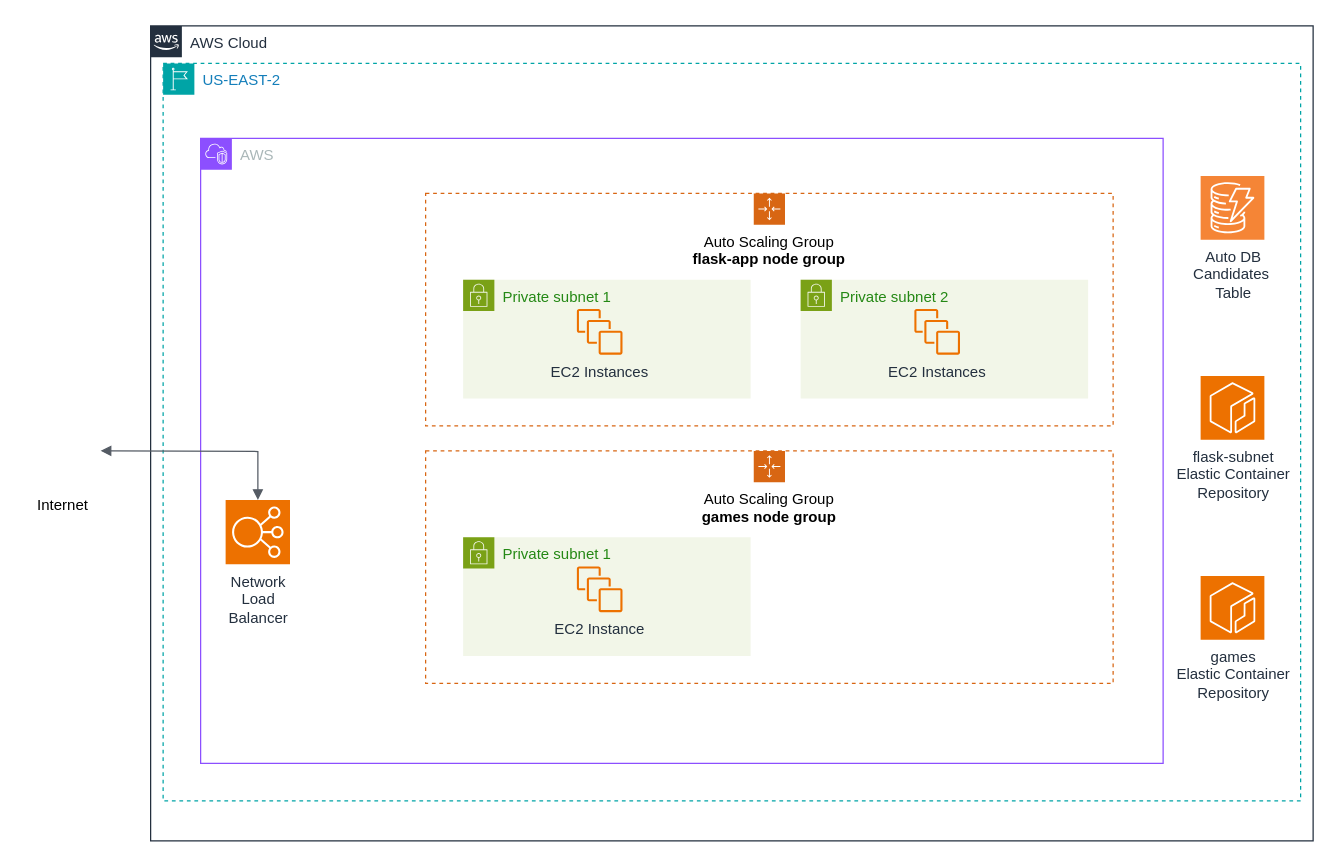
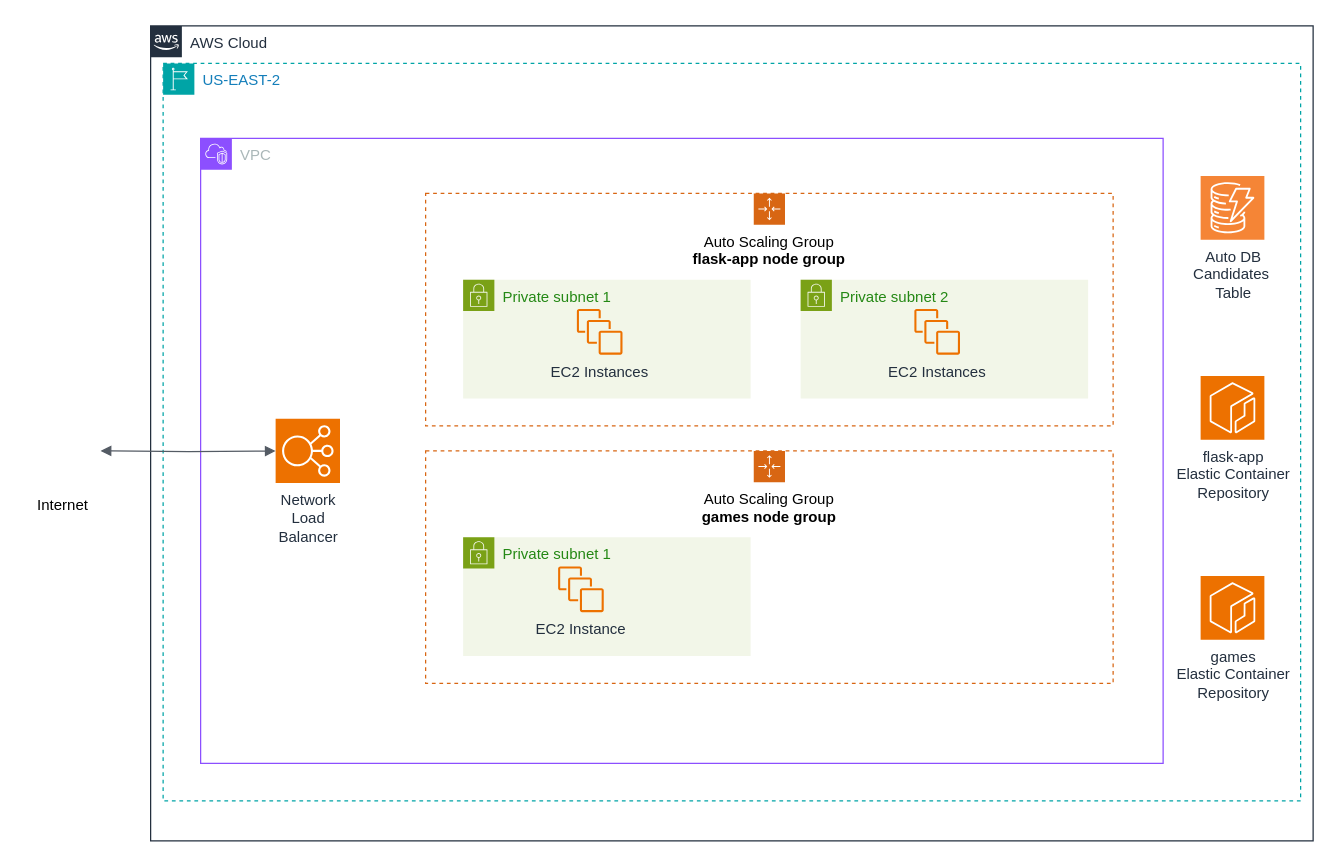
node "AWS": label "AWS" -> "VPC"
node "flask-subnet Elastic Container Repository": label "flask-subnet Elastic Container Repository" -> "flask-app Elastic Container Repository"
node "Network Load Balancer": moved (258, 532) -> (308, 451)
node "EC2 Instance": moved (600, 589) -> (581, 589)
